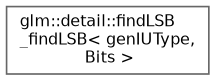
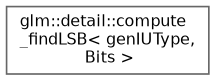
node "glm::detail::findLSB _findLSB< genIUType, Bits >": label "glm::detail::findLSB _findLSB< genIUType, Bits >" -> "glm::detail::compute _findLSB< genIUType, Bits >"
